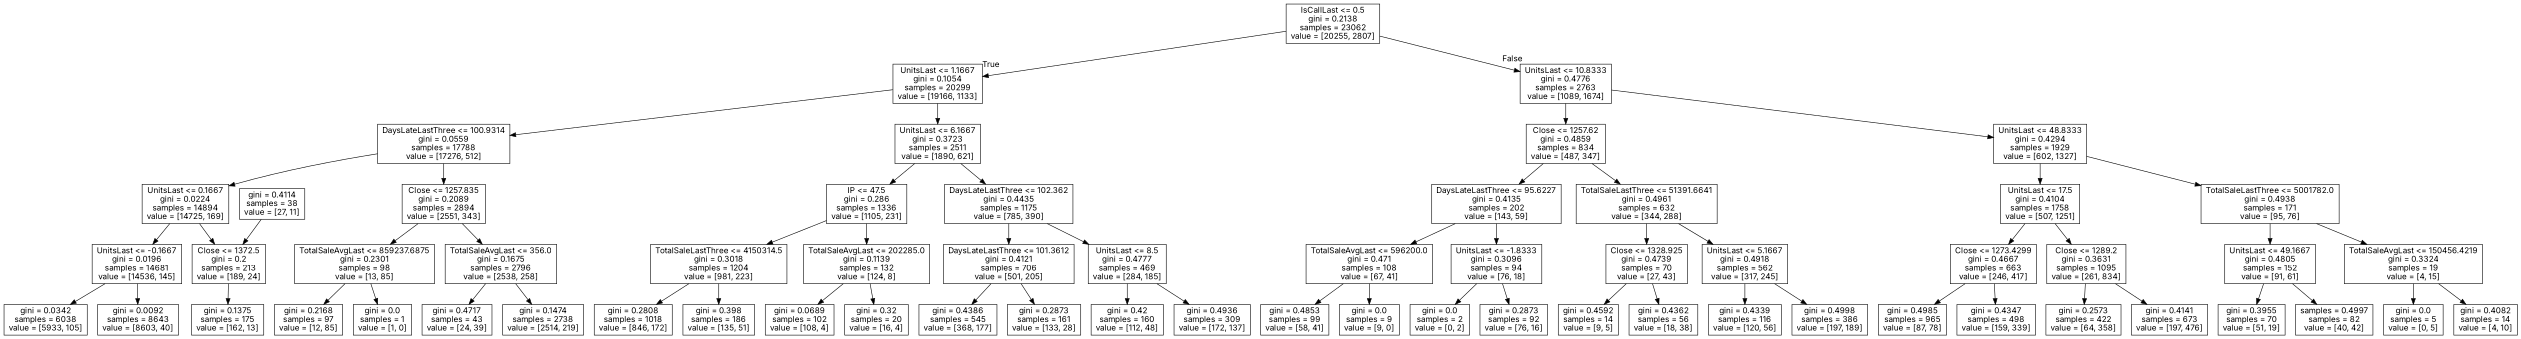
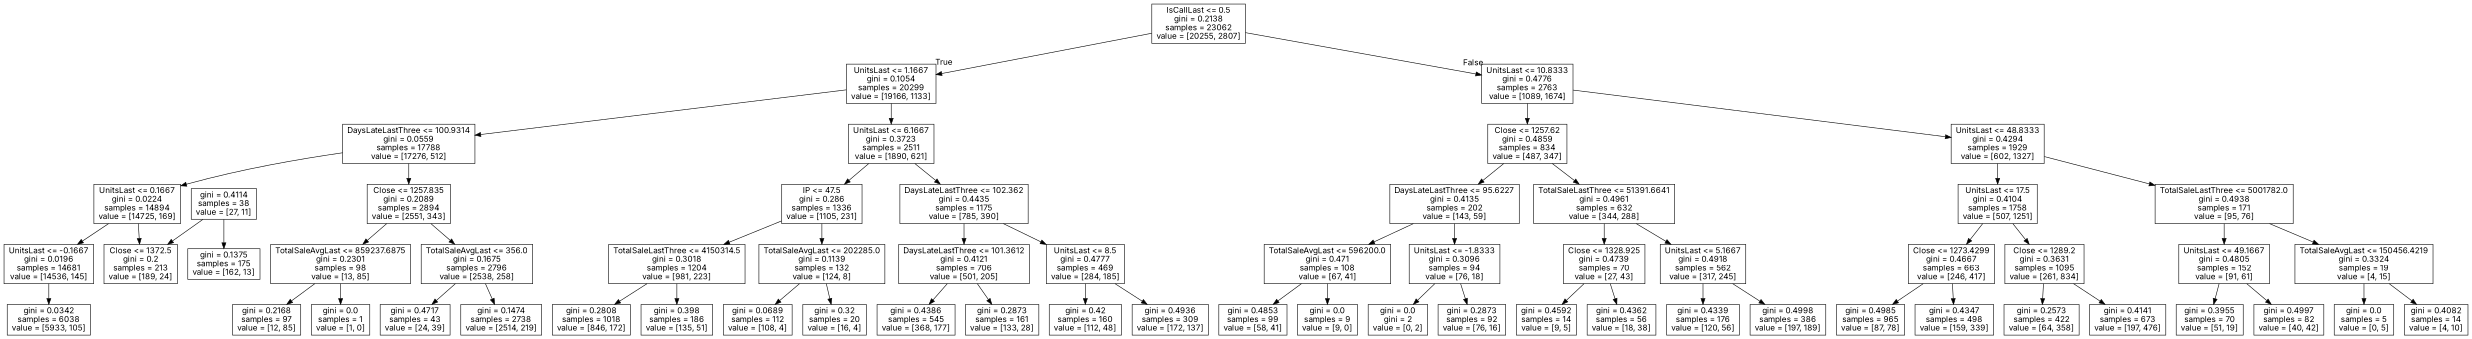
edge "Close <= 1372.5 gini = 0.2 samples = 213 value = [189, 24]" -> "gini = 0.1375 samples = 175 value = [162, 13]": now "gini = 0.4114 samples = 38 value = [27, 11]" -> "gini = 0.1375 samples = 175 value = [162, 13]"
node "gini = 0.0092 samples = 8643 value = [8603, 40]": removed
node "gini = 0.0689 samples = 102 value = [108, 4]": label "gini = 0.0689 samples = 102 value = [108, 4]" -> "gini = 0.0689 samples = 112 value = [108, 4]"
node "gini = 0.0 samples = 2 value = [0, 2]": label "gini = 0.0 samples = 2 value = [0, 2]" -> "gini = 0.0 gini = 2 value = [0, 2]"
node "gini = 0.4339 samples = 116 value = [120, 56]": label "gini = 0.4339 samples = 116 value = [120, 56]" -> "gini = 0.4339 samples = 176 value = [120, 56]"
node "samples = 0.4997 samples = 82 value = [40, 42]": label "samples = 0.4997 samples = 82 value = [40, 42]" -> "gini = 0.4997 samples = 82 value = [40, 42]"
